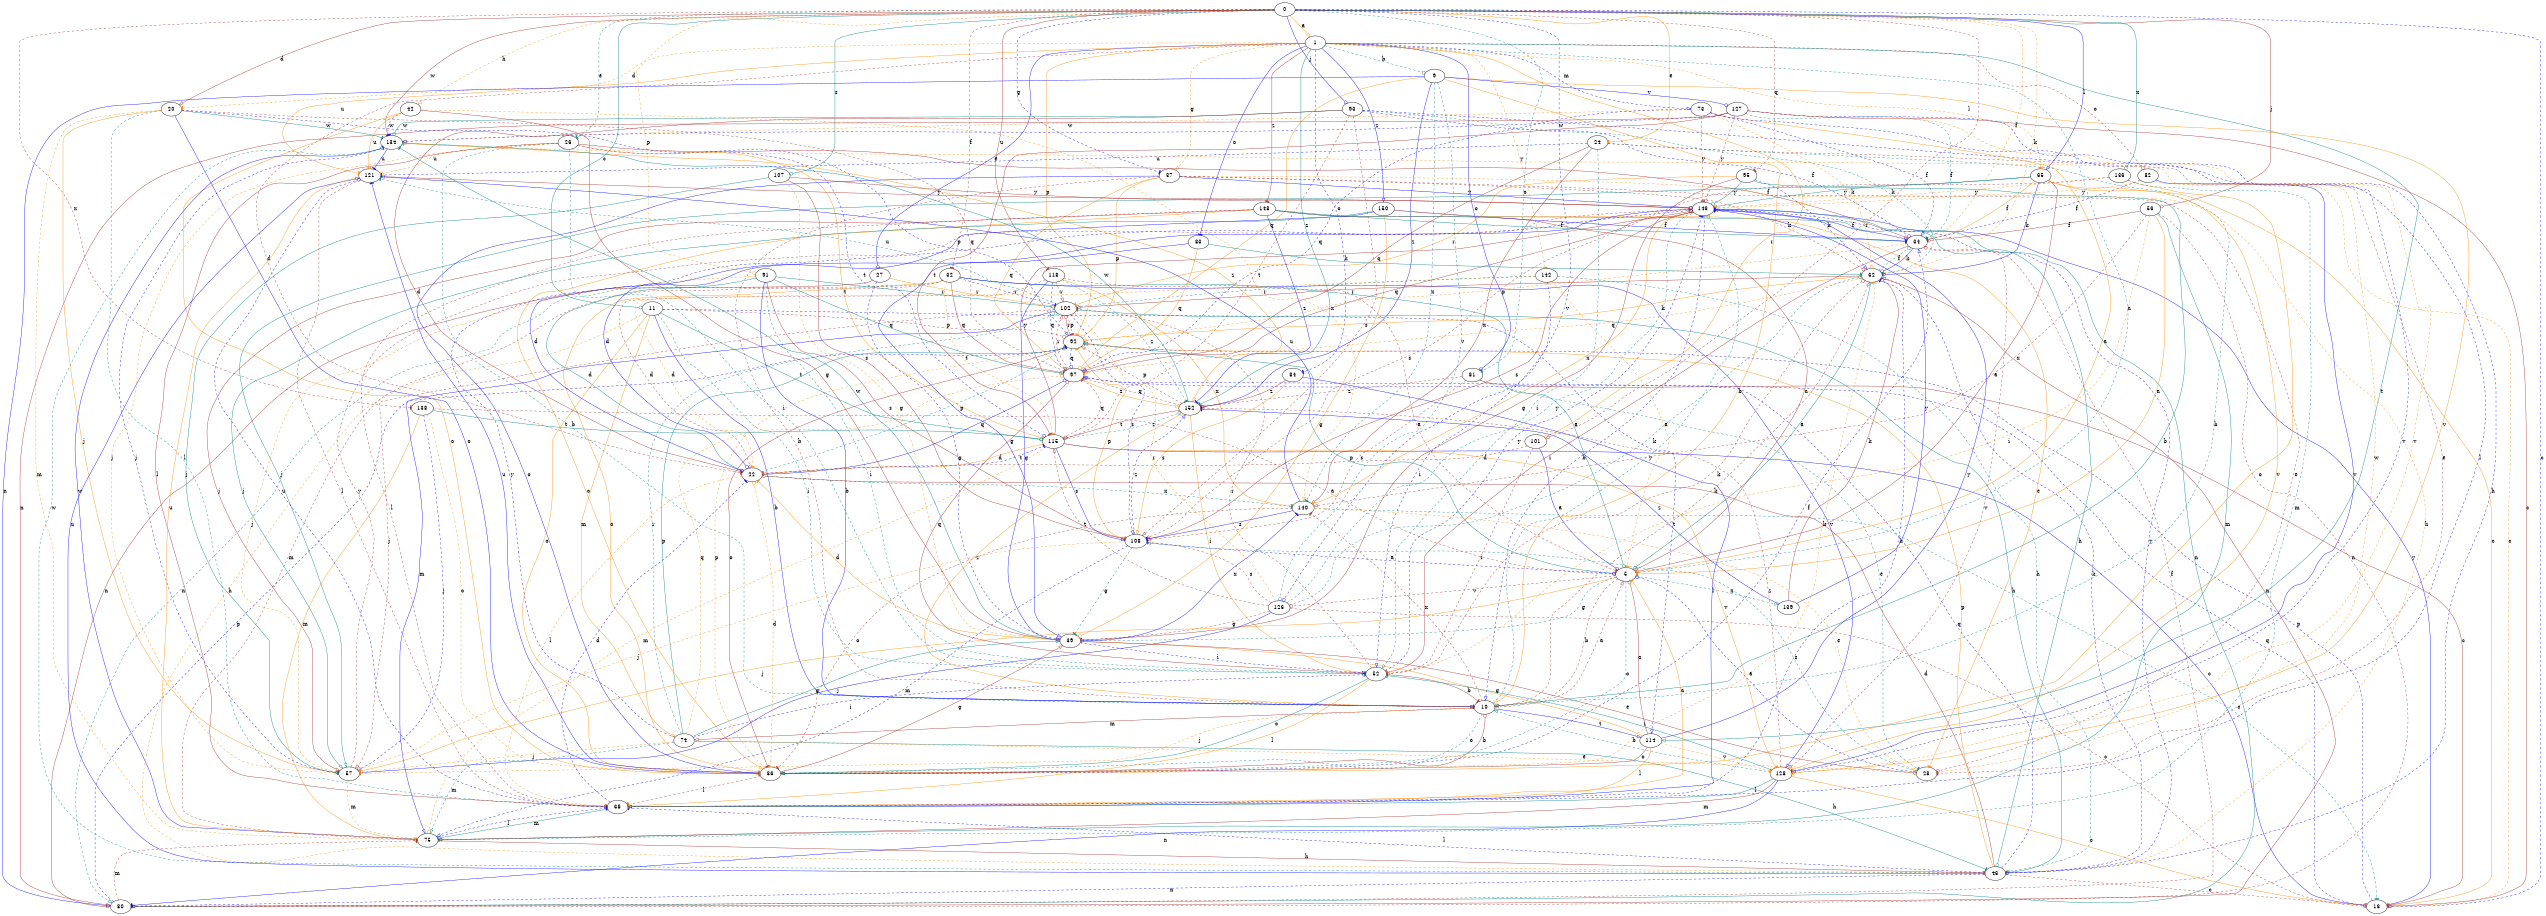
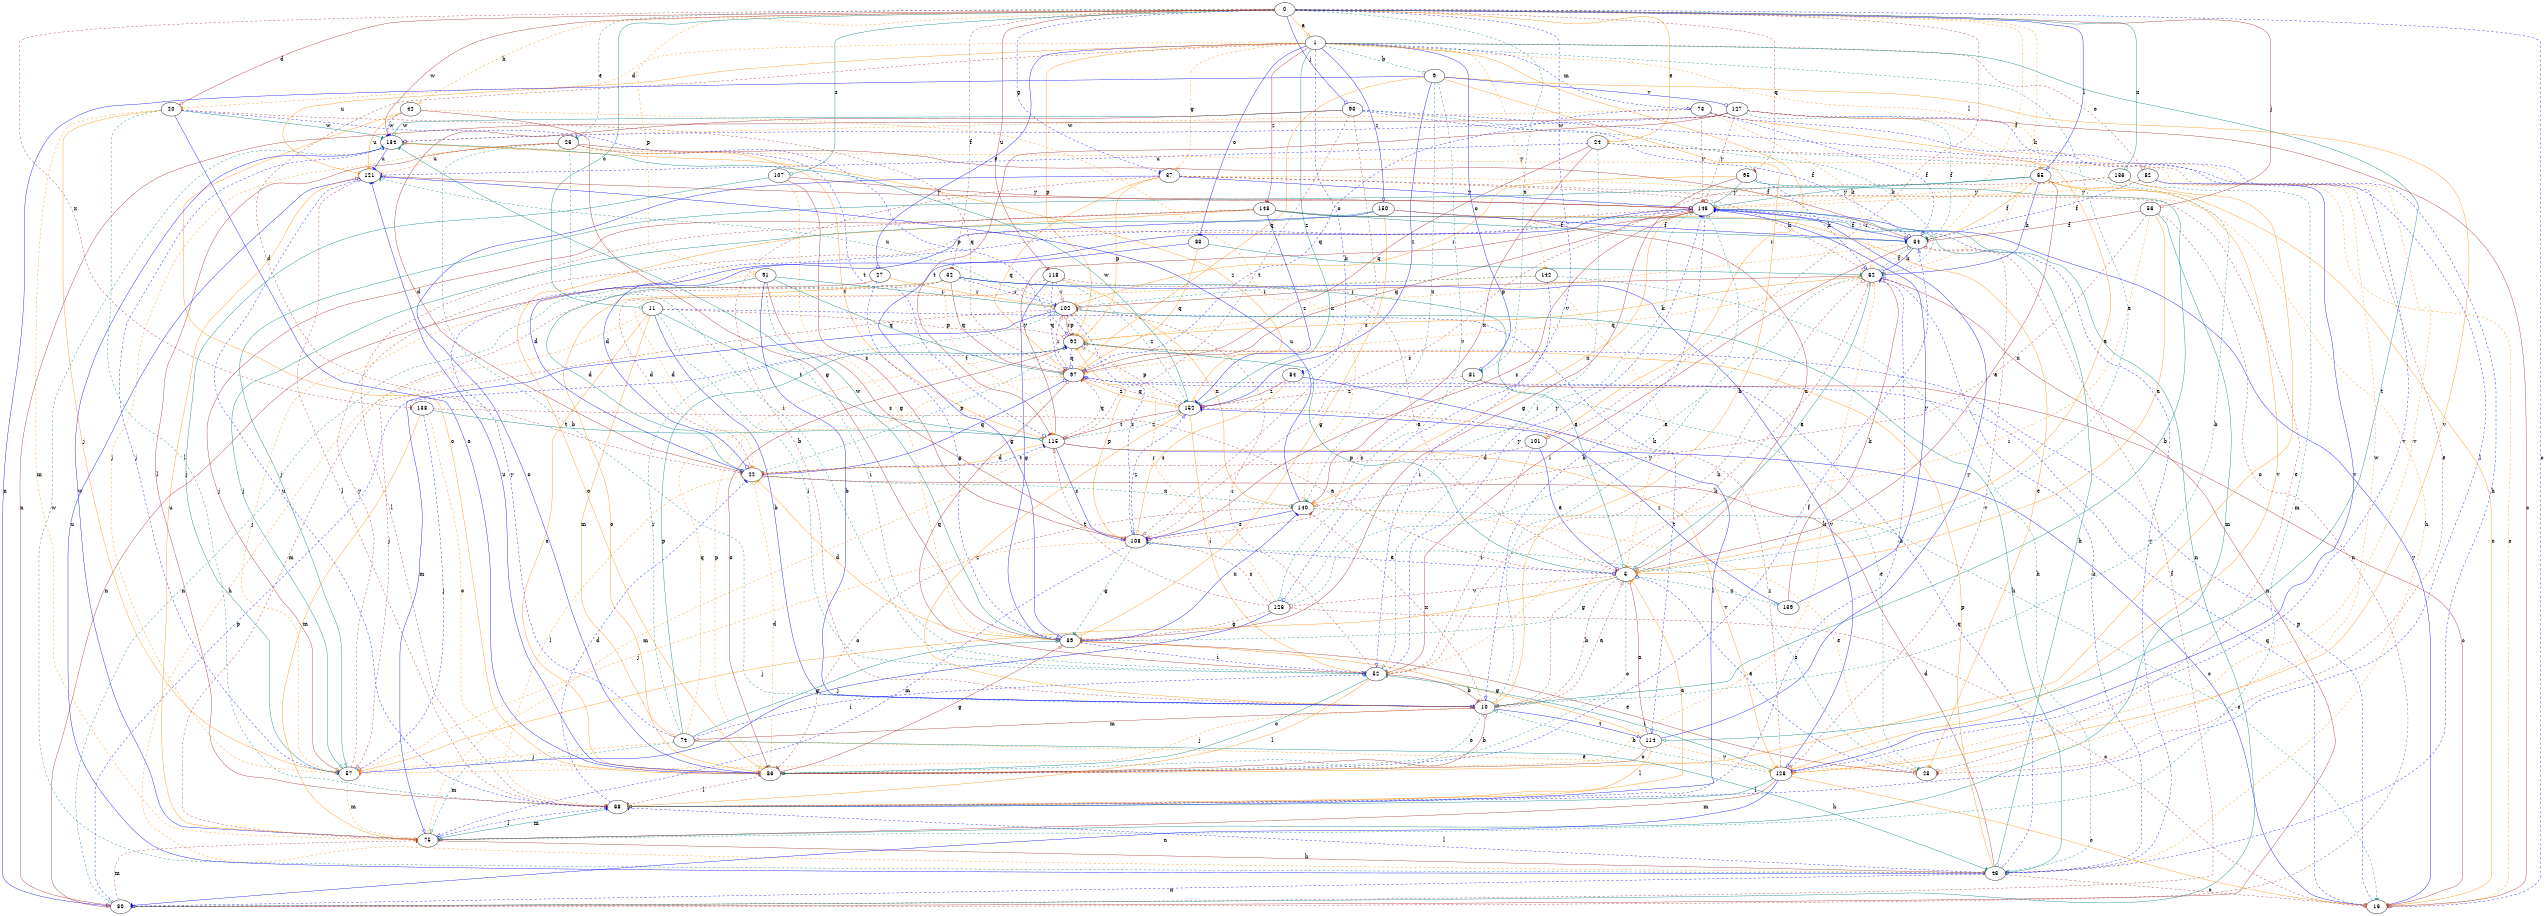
edge "86" -> "62": arrowhead tee -> onormal
